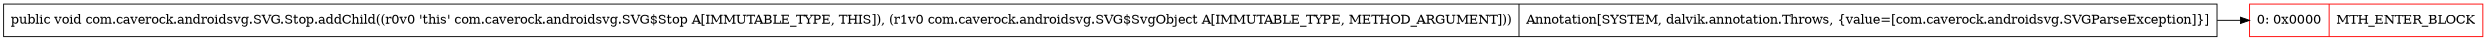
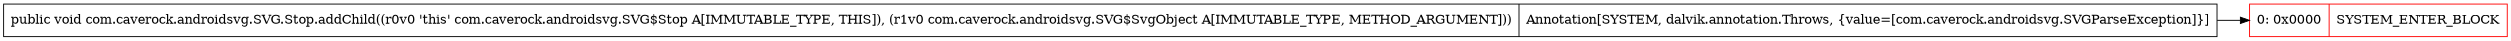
node "0: 0x0000": text "MTH_ENTER_BLOCK" -> "SYSTEM_ENTER_BLOCK"
